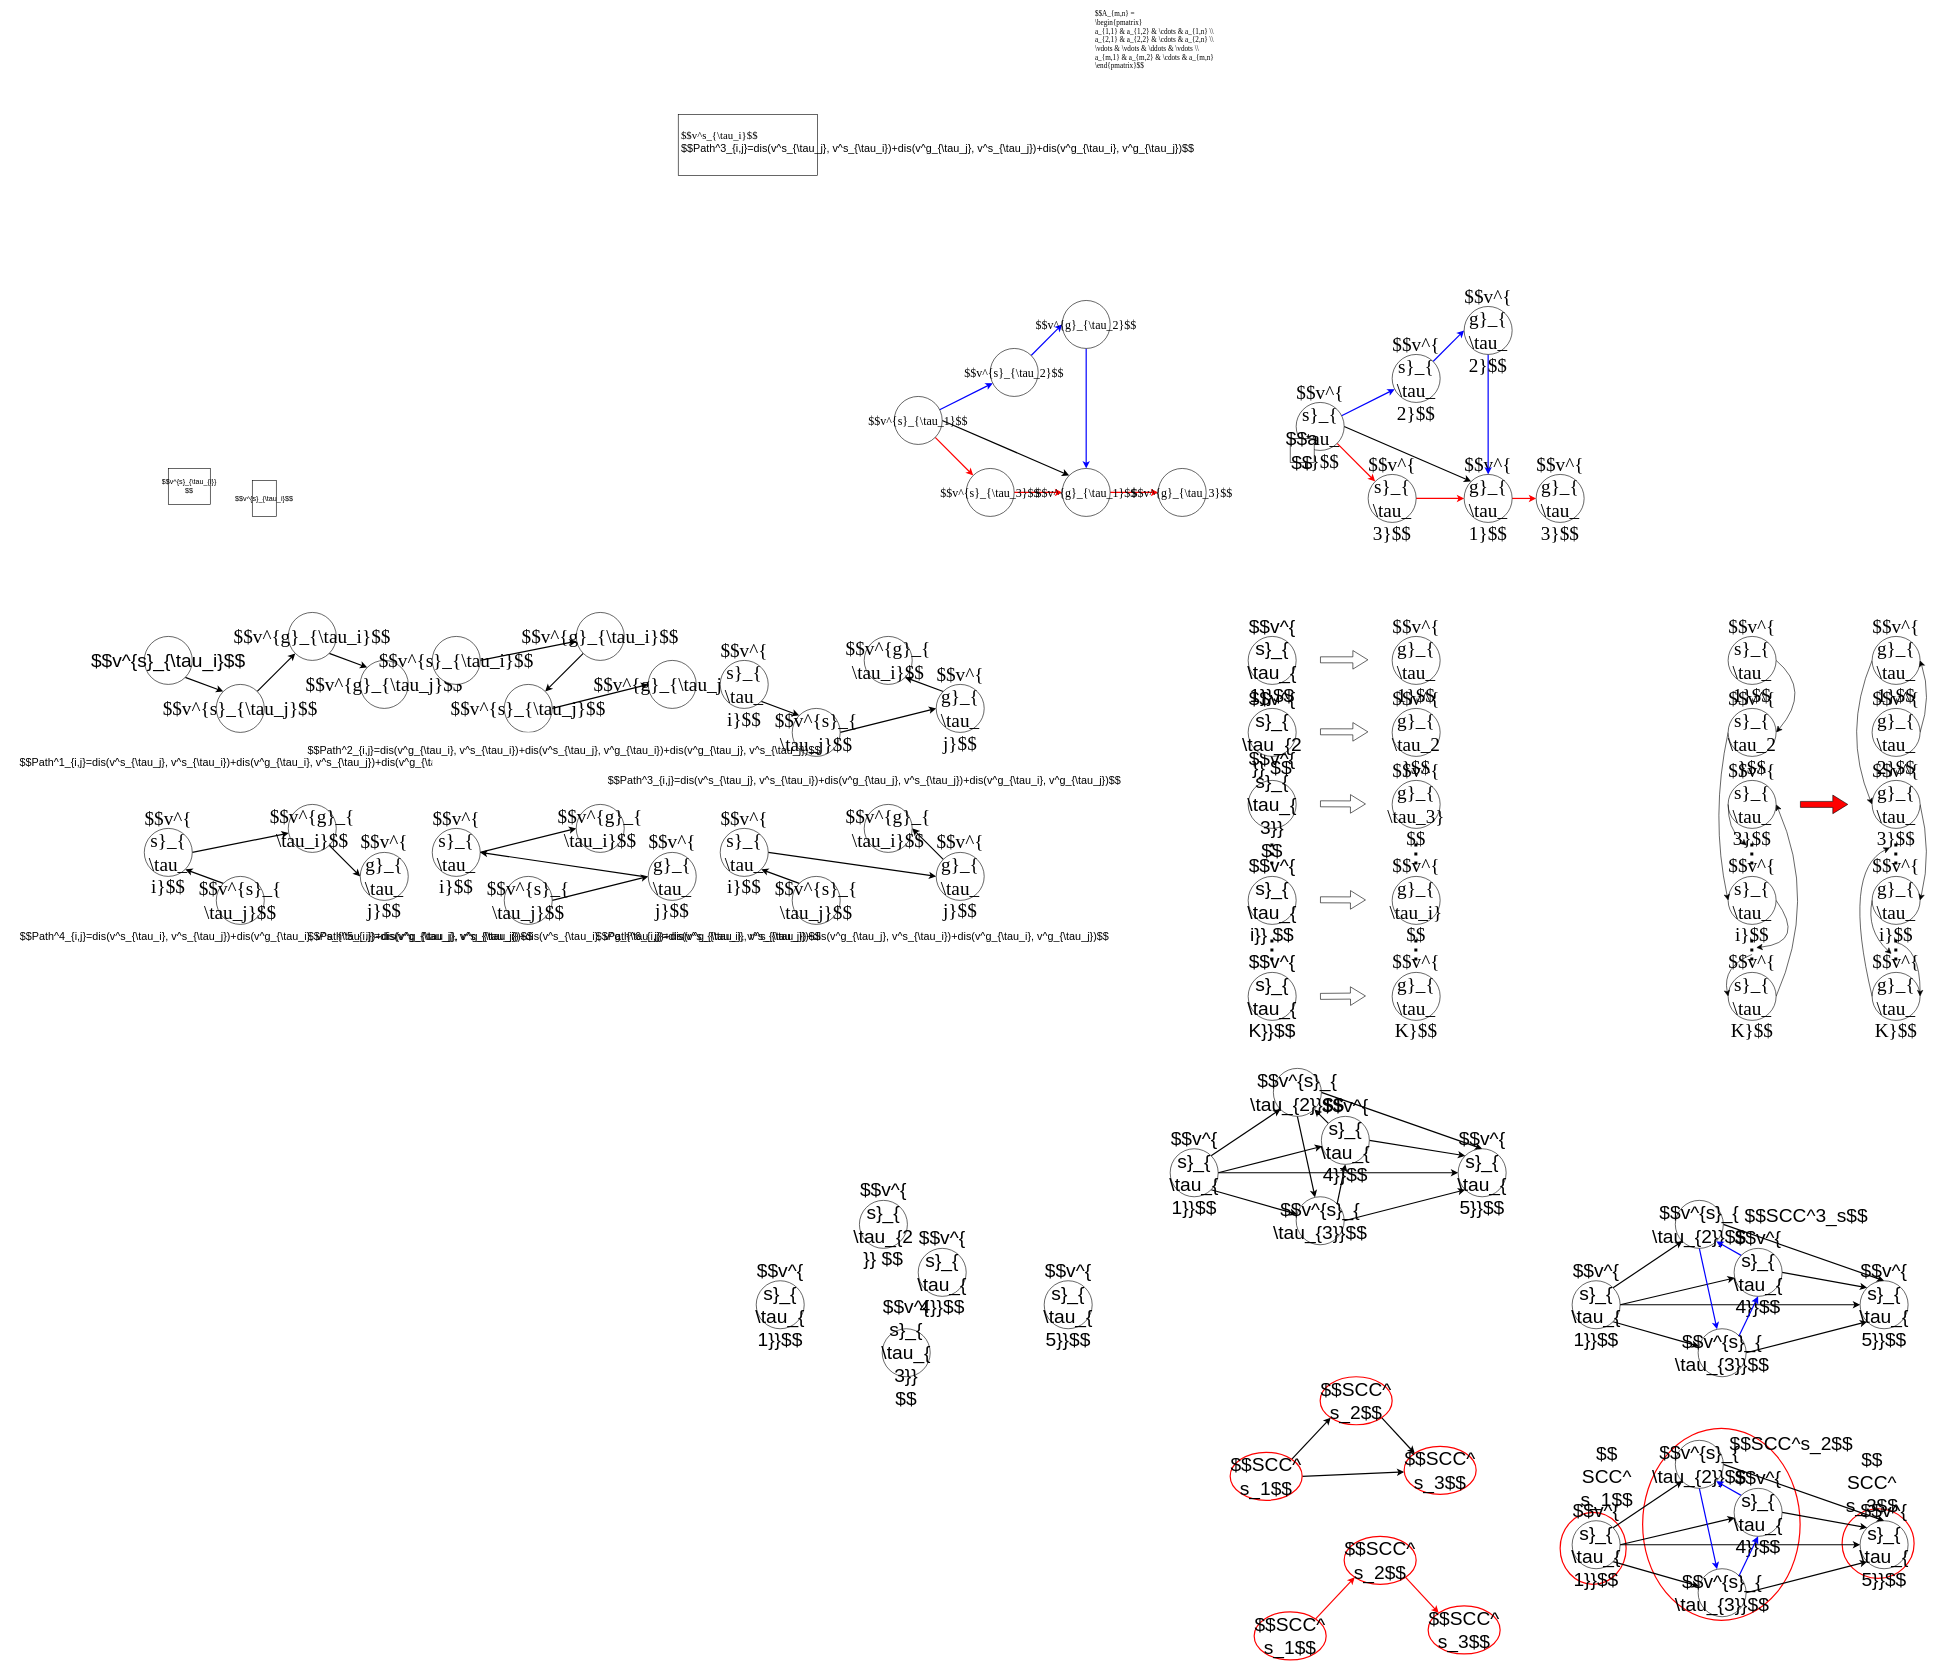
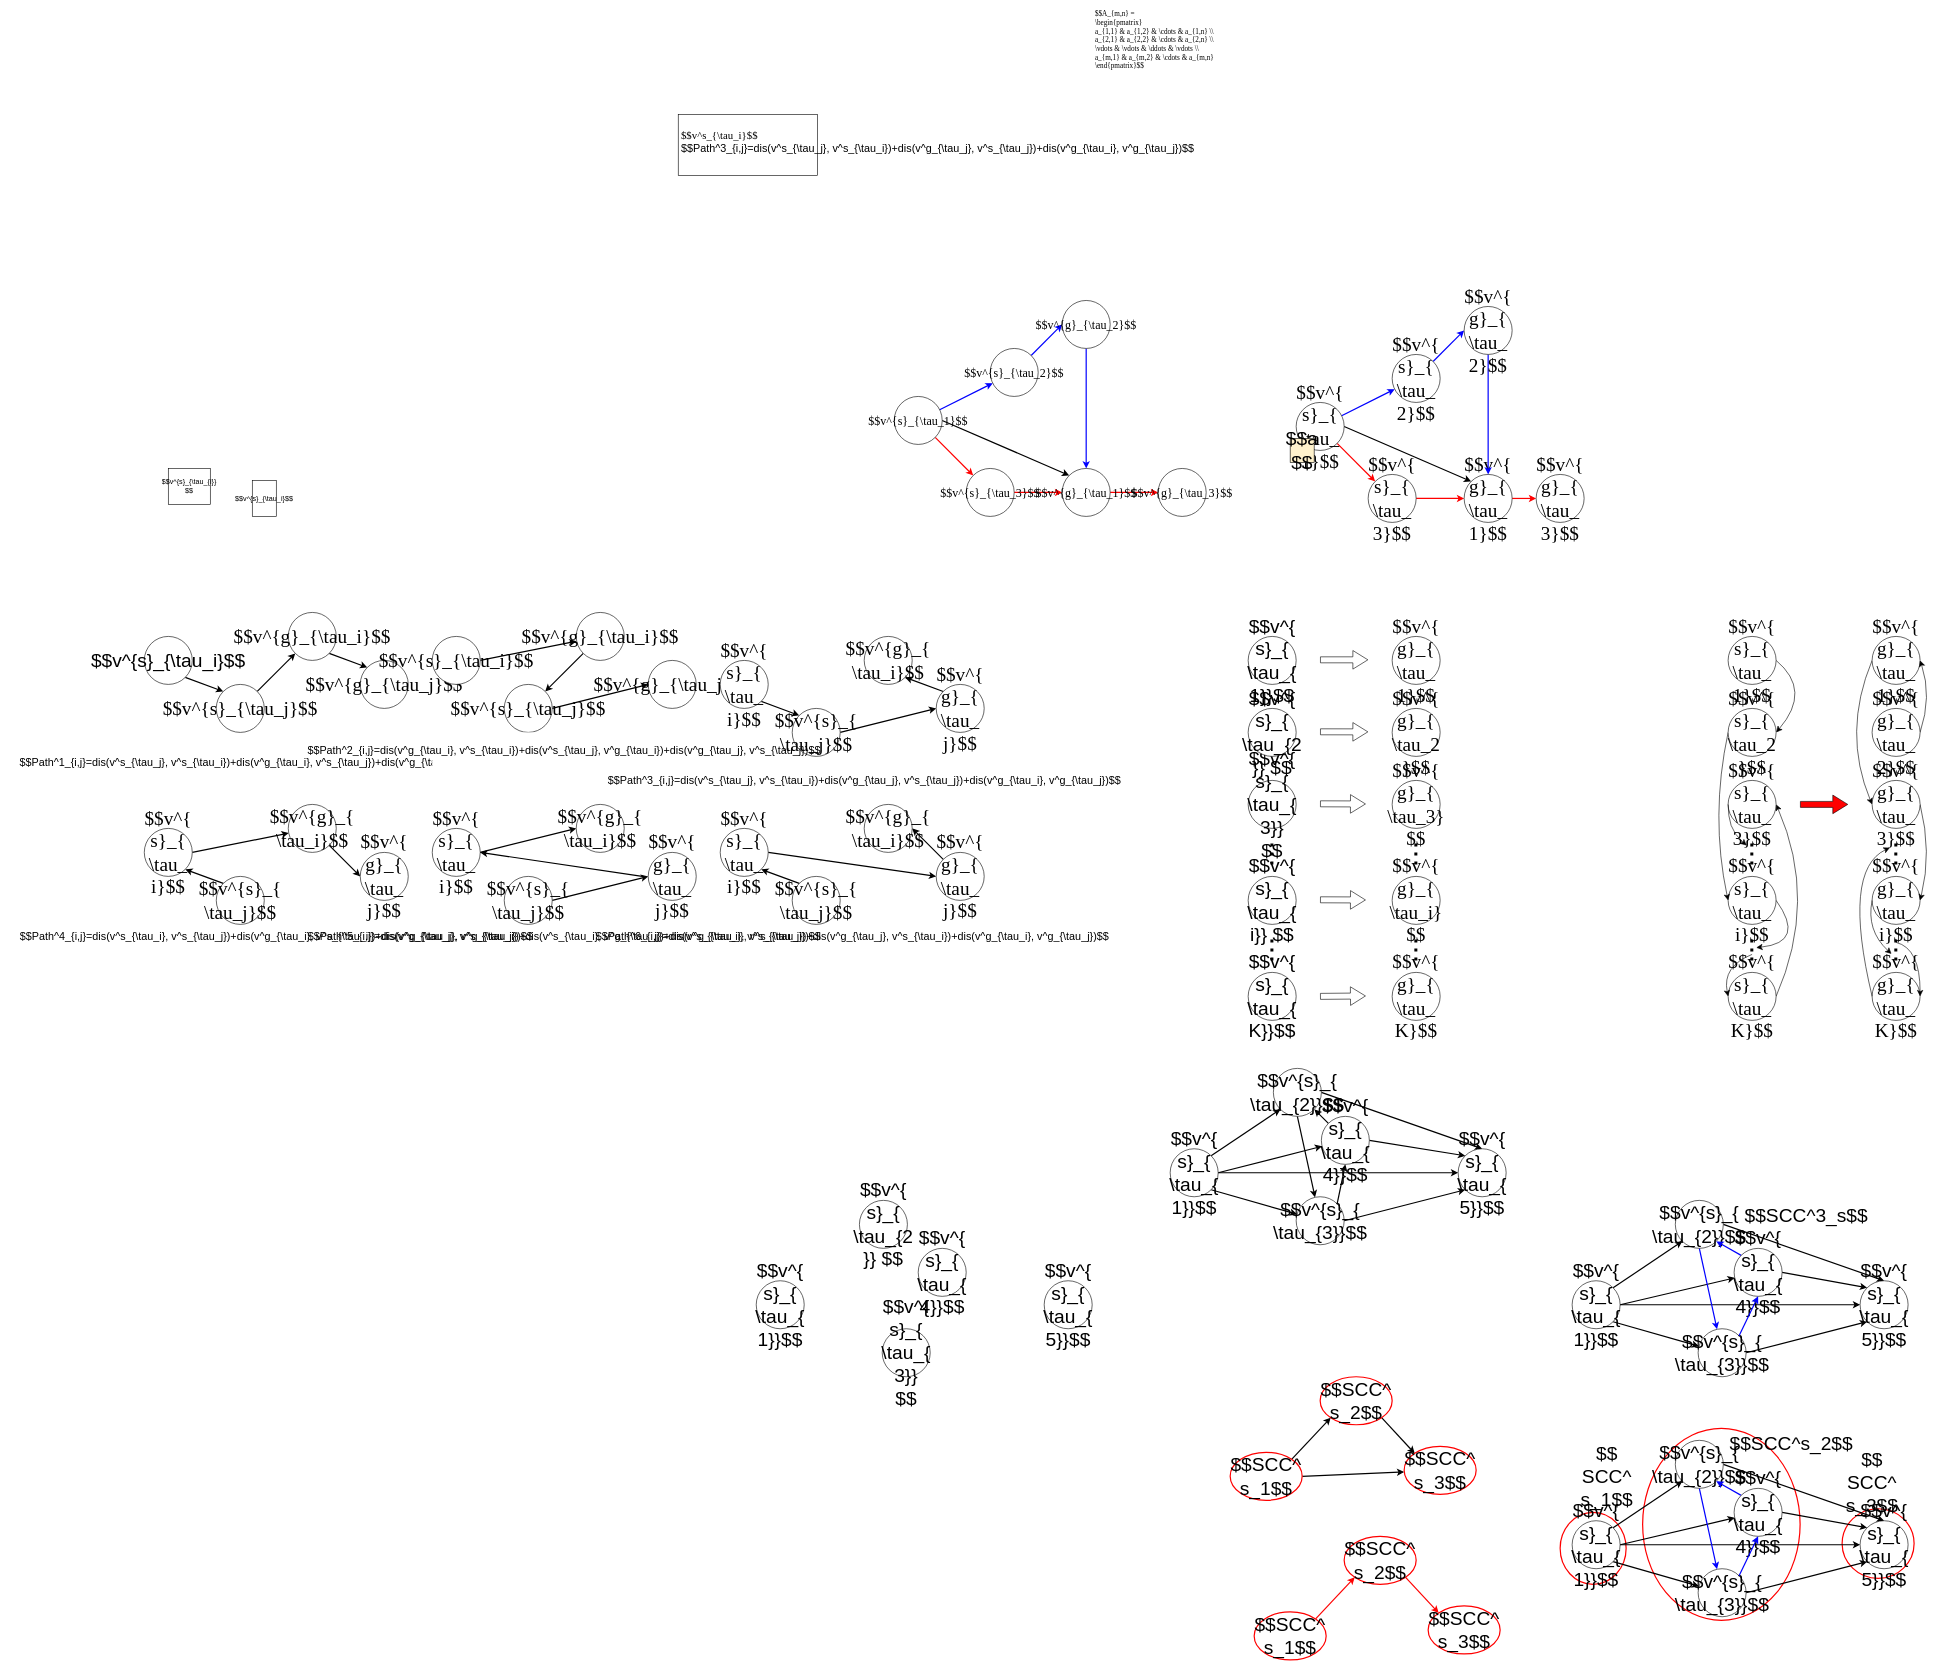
node "$$a $$": fillcolor #ffffff -> #fff2cc
